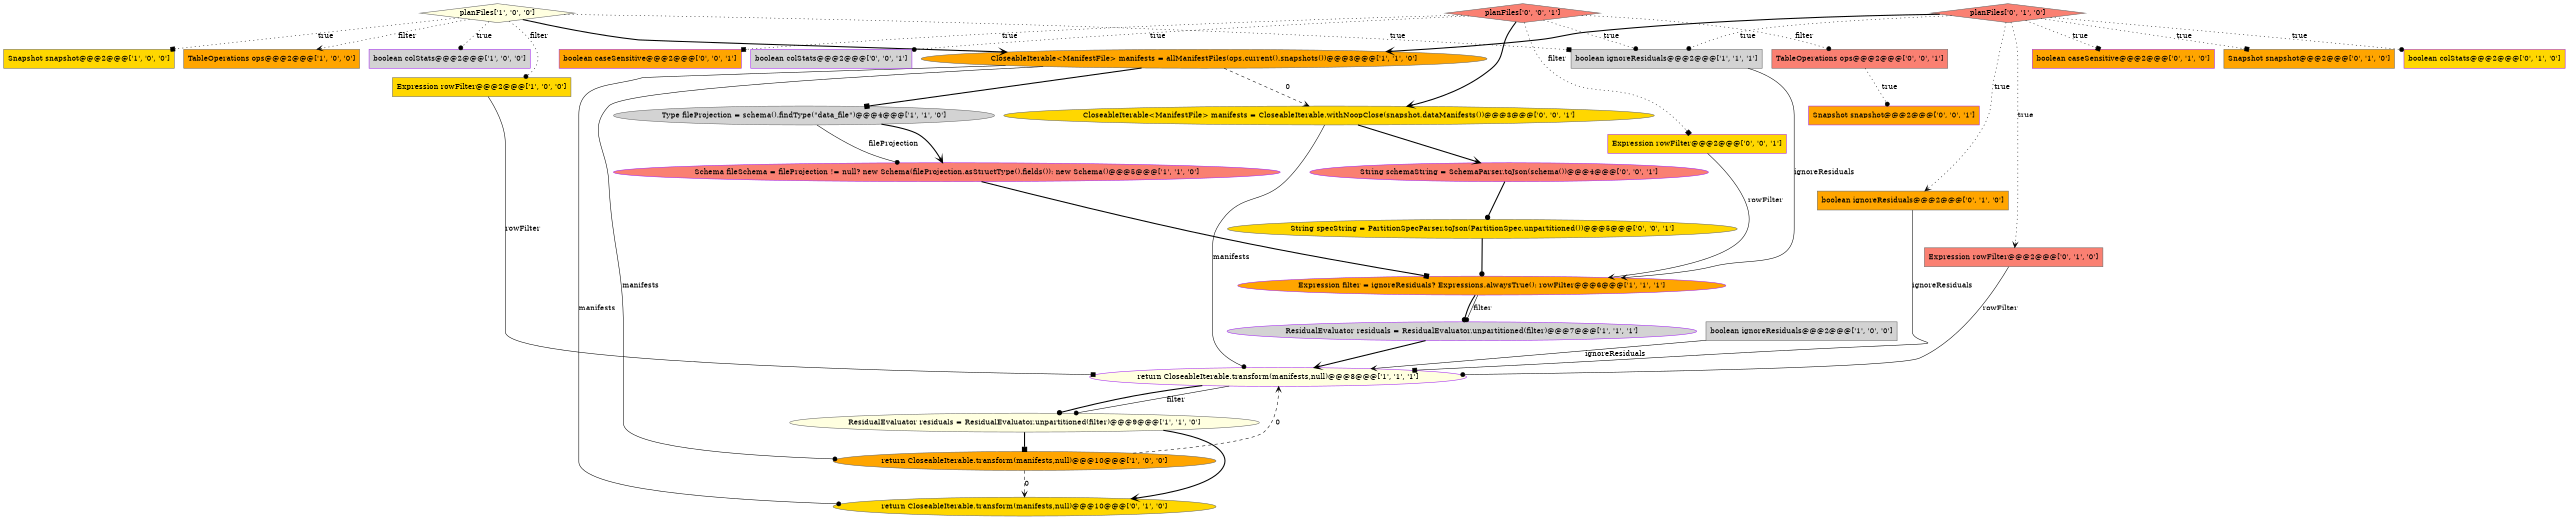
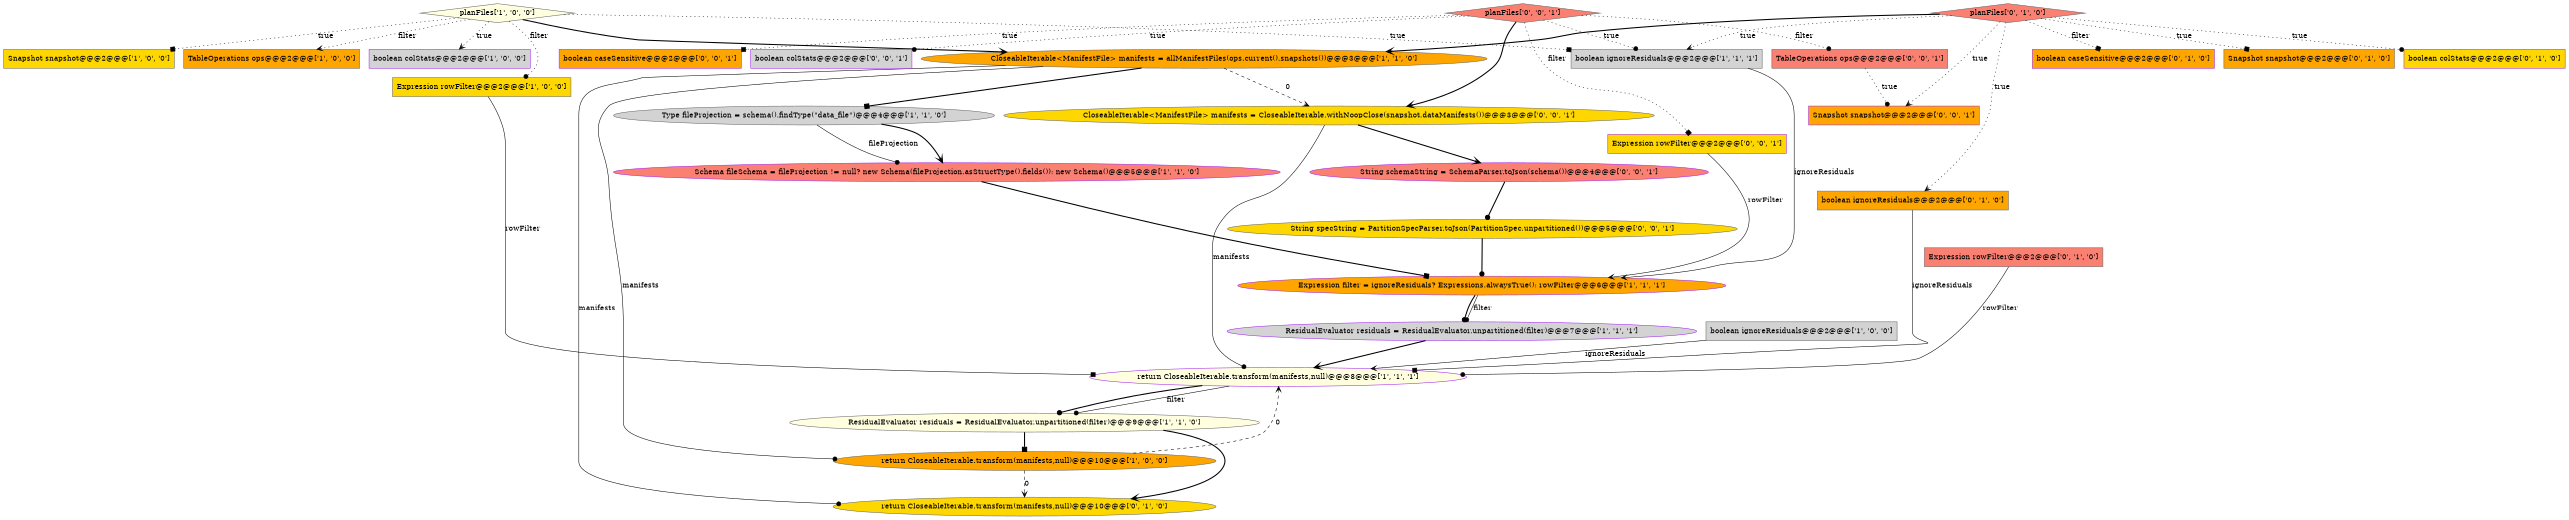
edge "planFiles['0', '1', '0']" -> "boolean ignoreResiduals@@@2@@@['1', '1', '1']": arrowhead dot -> vee
edge "planFiles['1', '0', '0']" -> "boolean colStats@@@2@@@['1', '0', '0']": arrowhead dot -> vee
edge "planFiles['0', '1', '0']" -> "boolean caseSensitive@@@2@@@['0', '1', '0']": label "true" -> "filter"
edge "planFiles['0', '1', '0']" -> "Expression rowFilter@@@2@@@['0', '1', '0']": now "planFiles['0', '1', '0']" -> "Snapshot snapshot@@@2@@@['0', '0', '1']"
